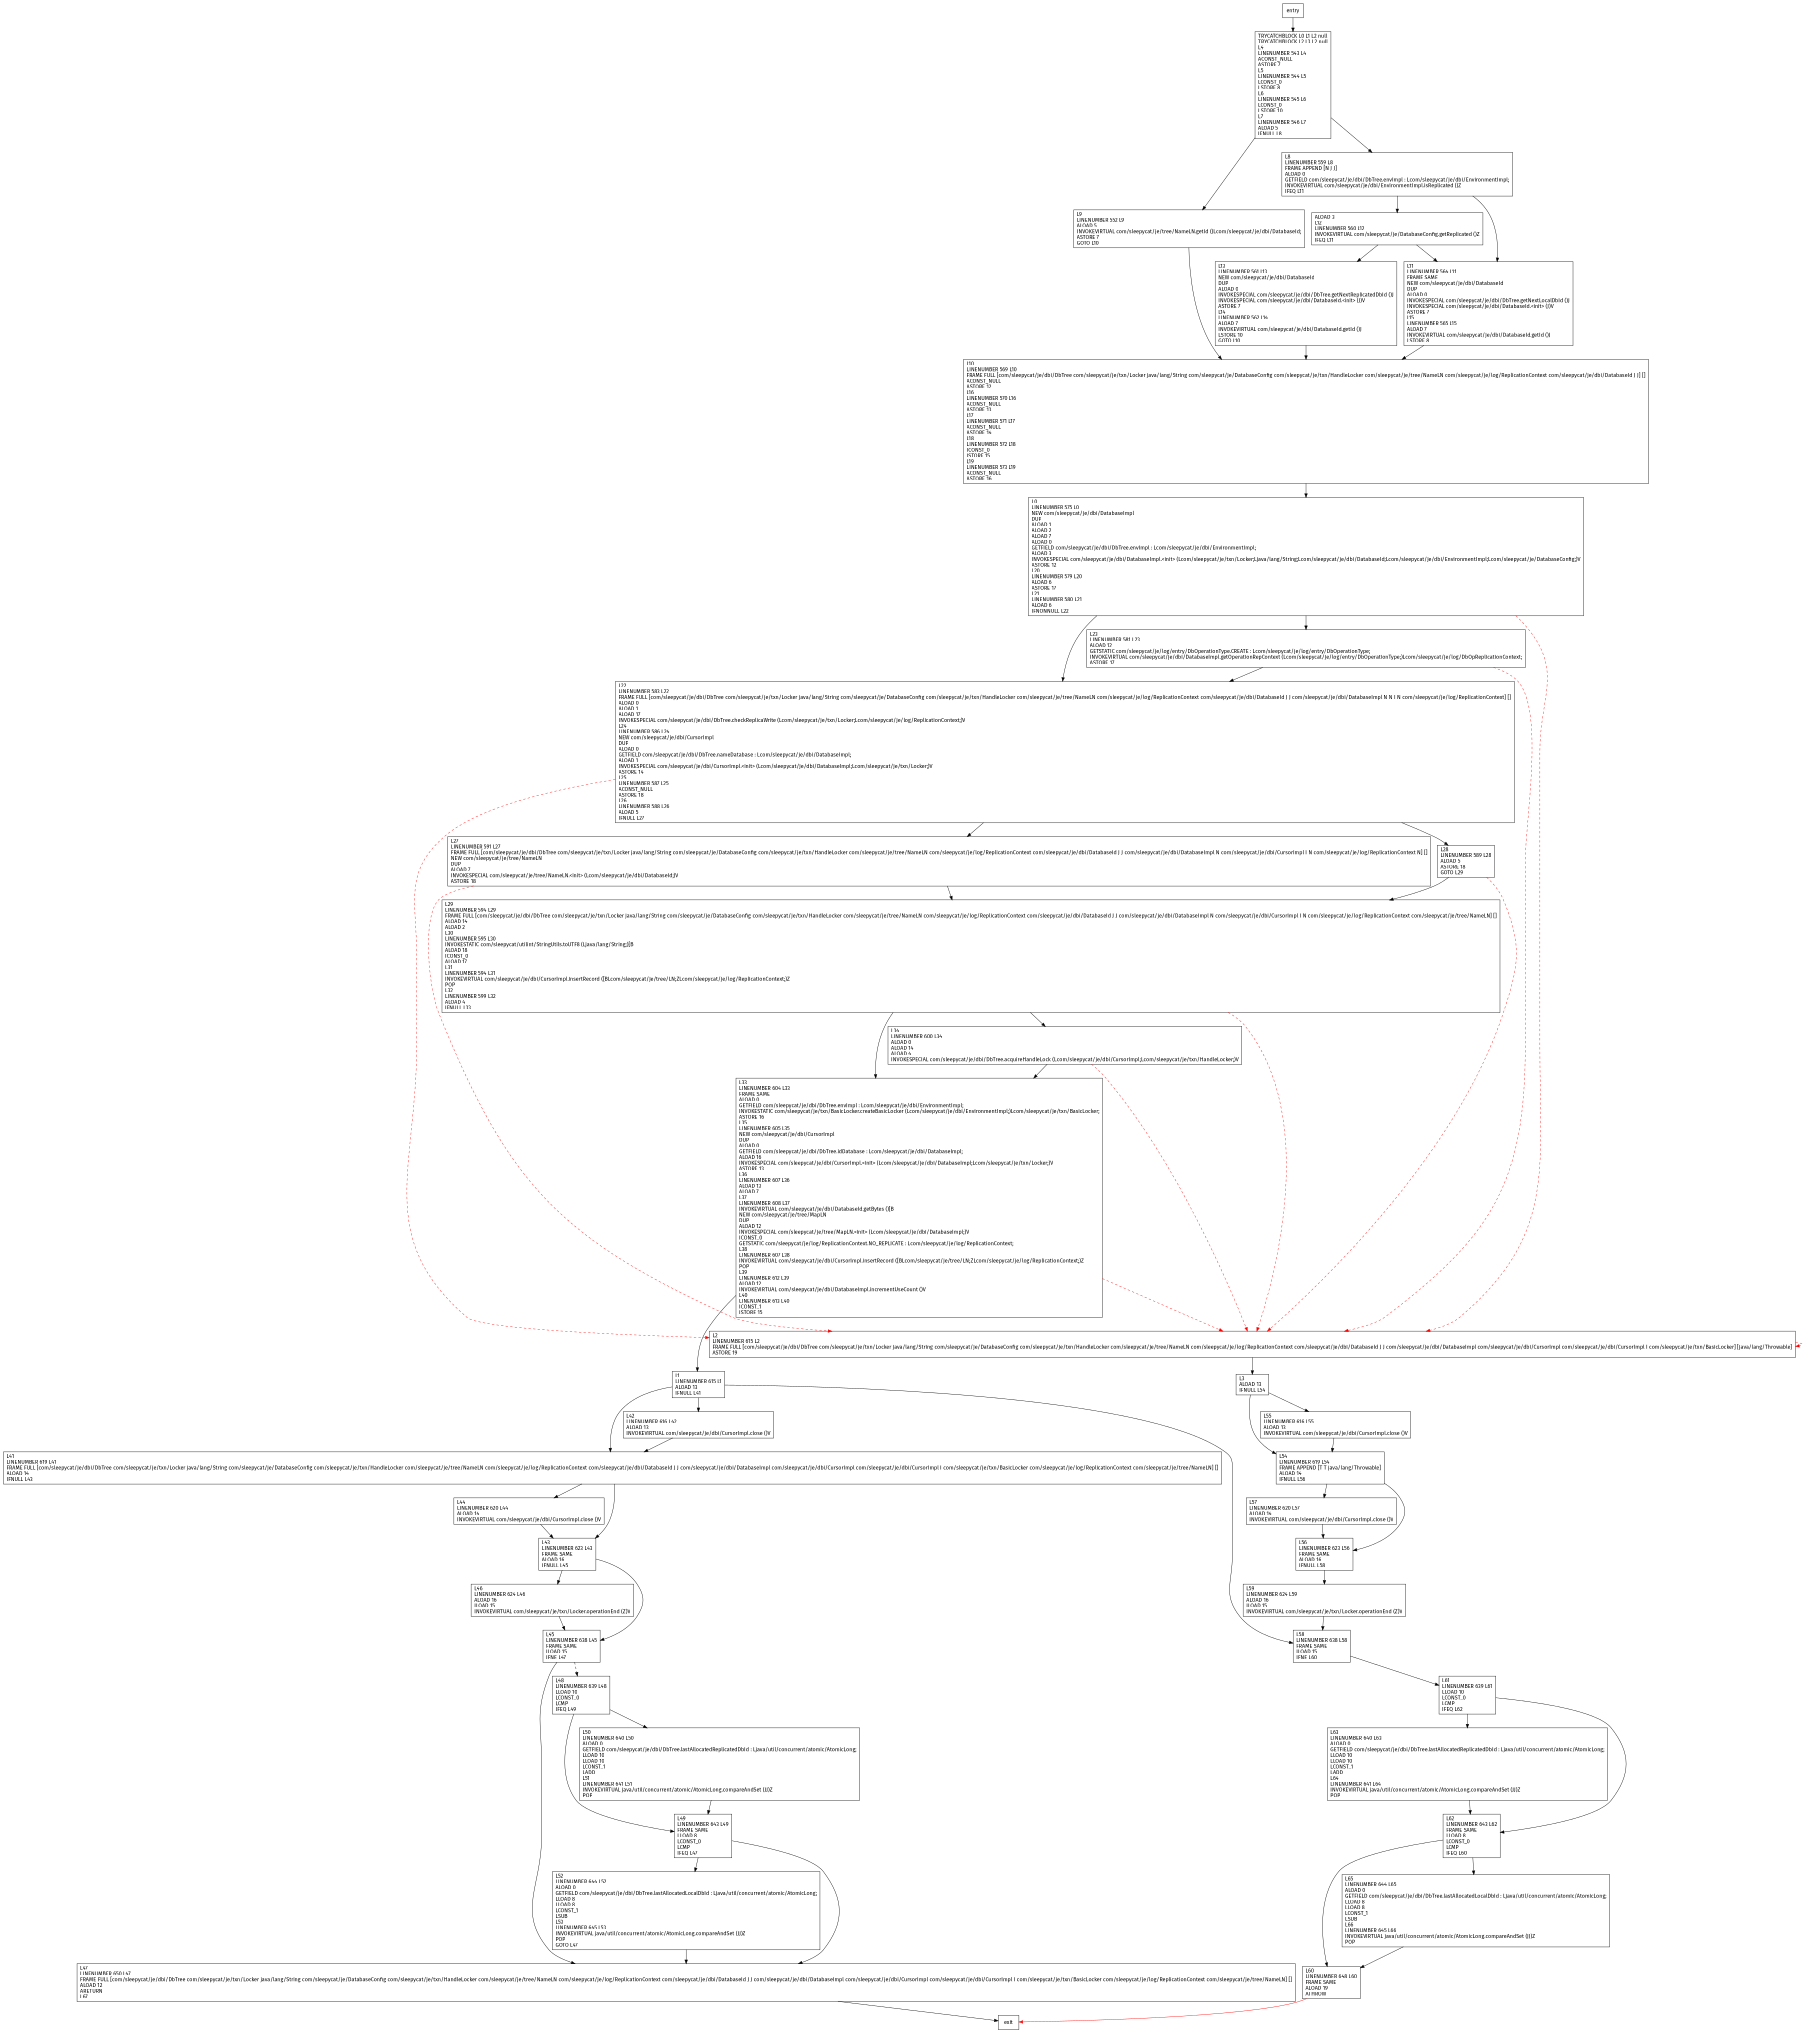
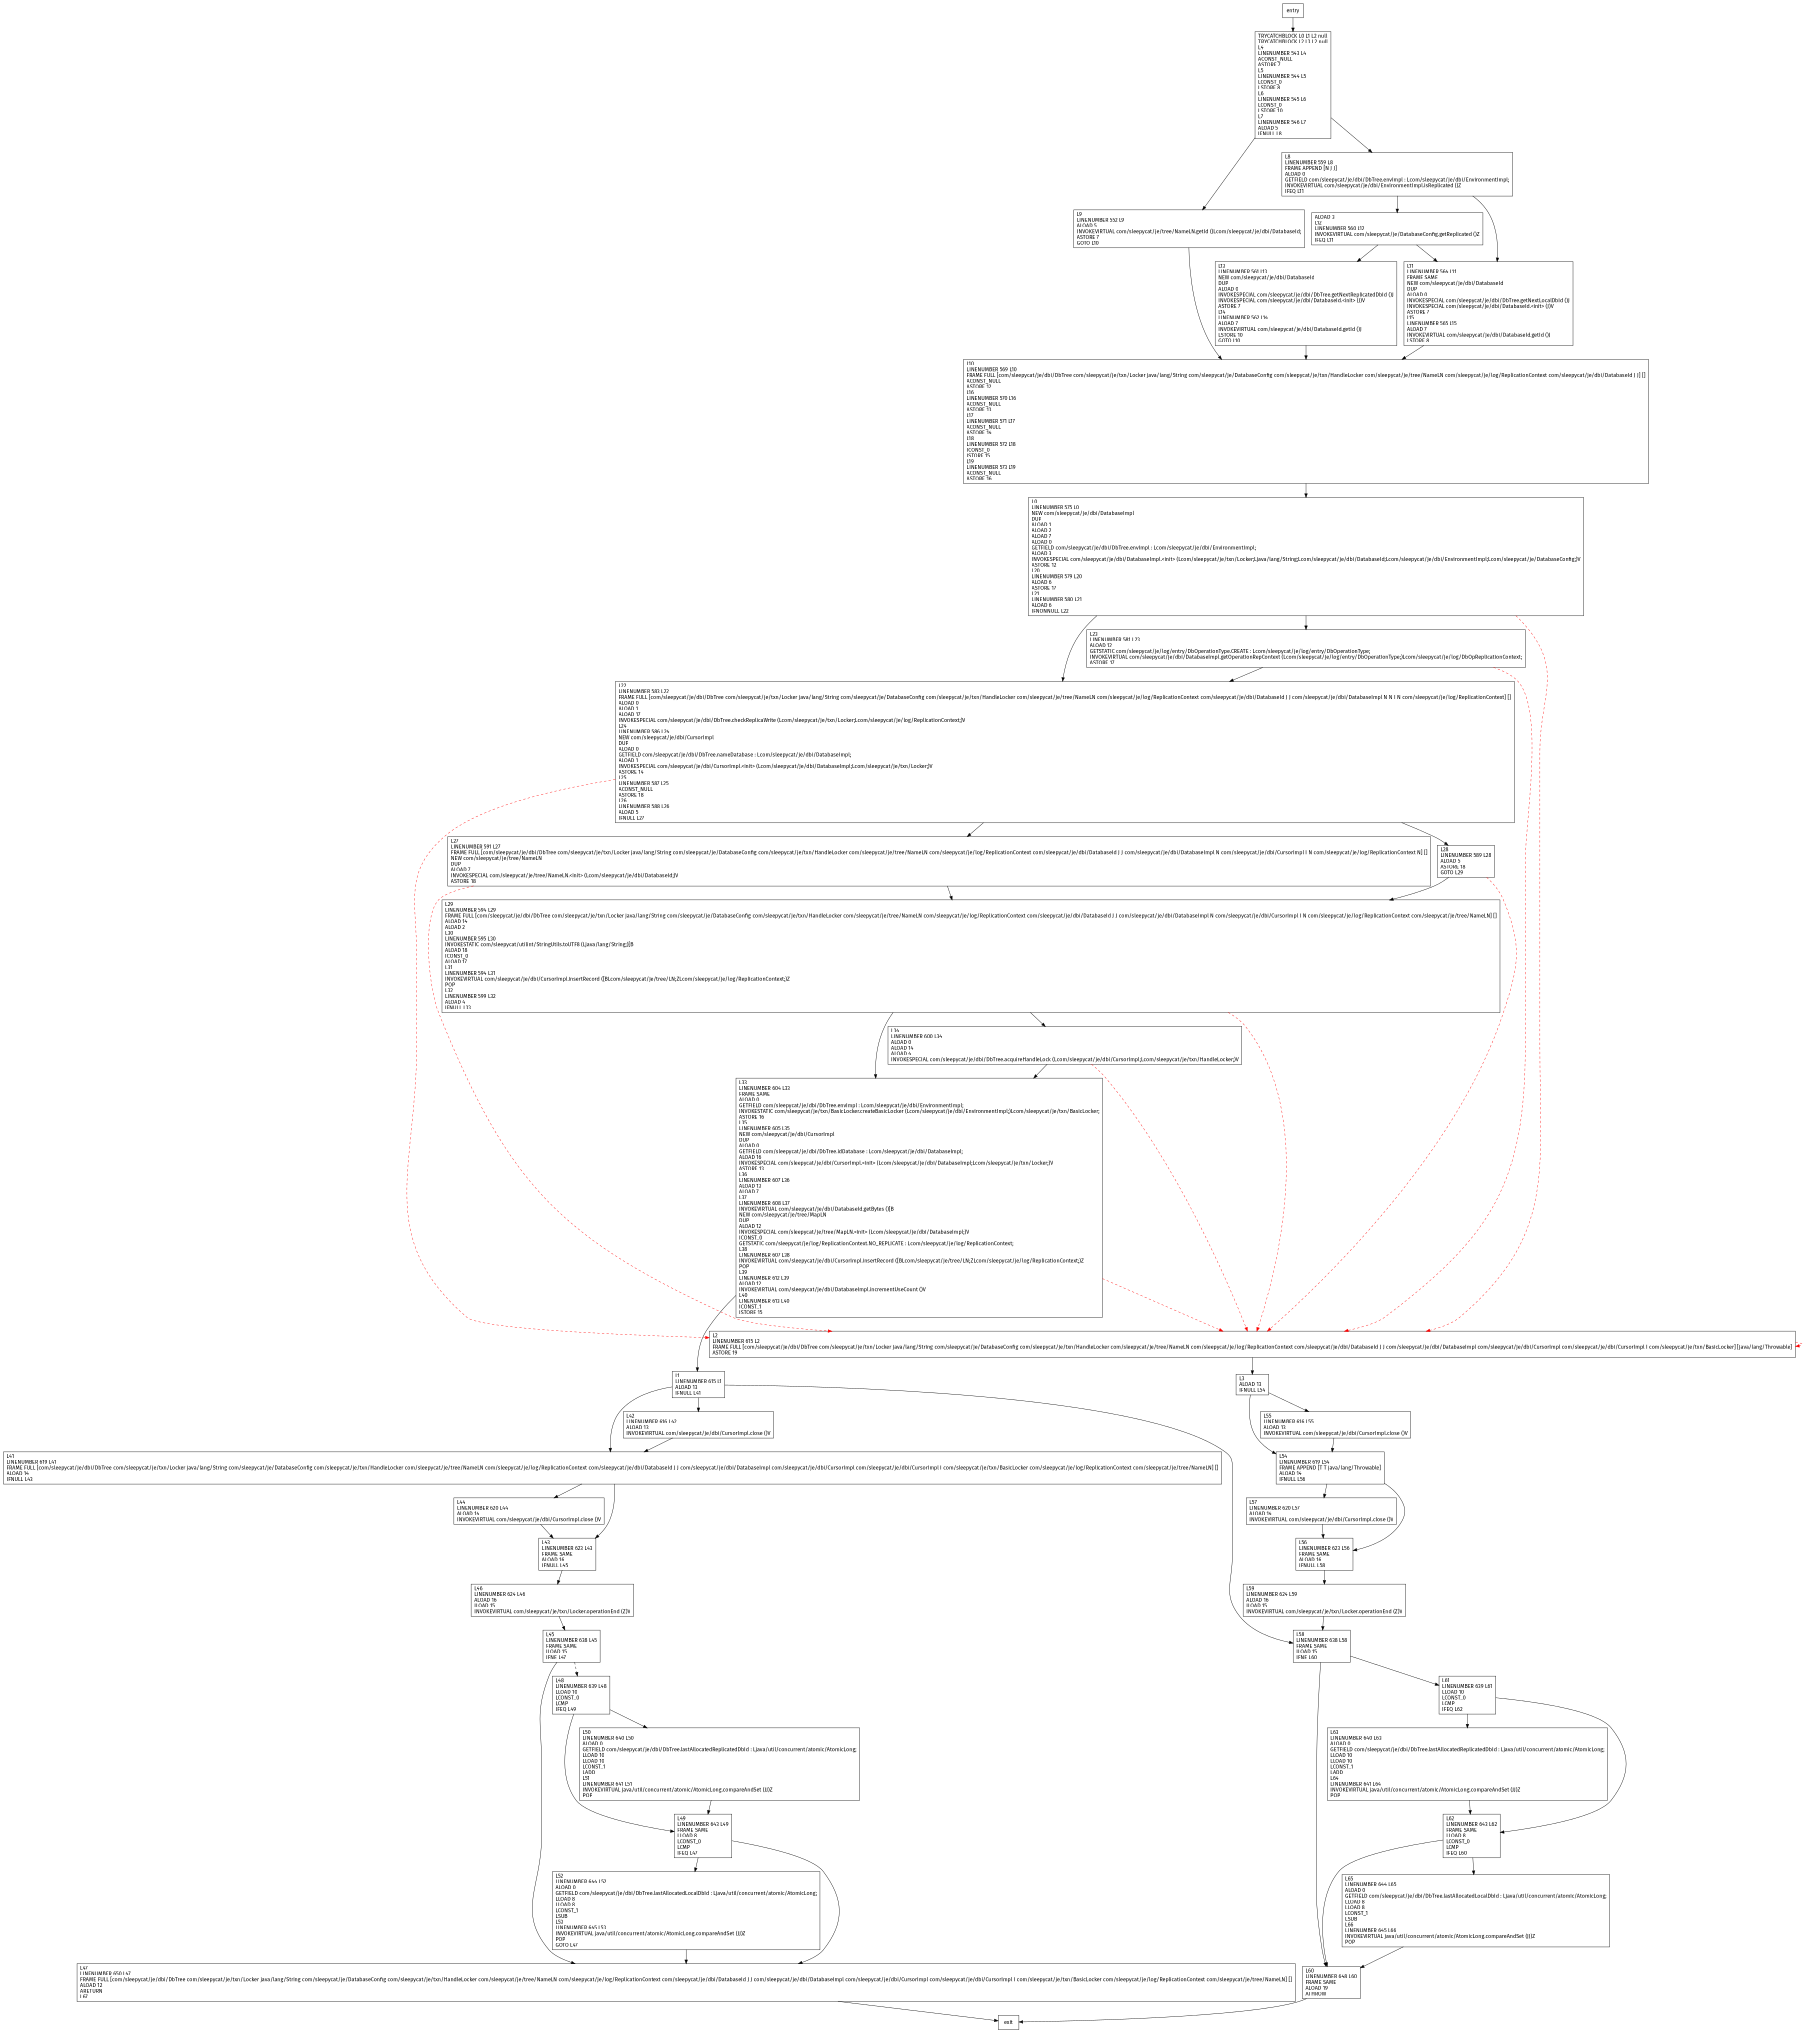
edge "L43 LINENUMBER 623 L43 FRAME SAME ALOAD 16 IFNULL L45" -> "L45 LINENUMBER 638 L45 FRAME SAME ILOAD 15 IFNE L47": removed
edge "L58 LINENUMBER 638 L58 FRAME SAME ILOAD 15 IFNE L60" -> "L60 LINENUMBER 648 L60 FRAME SAME ALOAD 19 ATHROW": added
edge "L60 LINENUMBER 648 L60 FRAME SAME ALOAD 19 ATHROW" -> "exit": color red -> black
